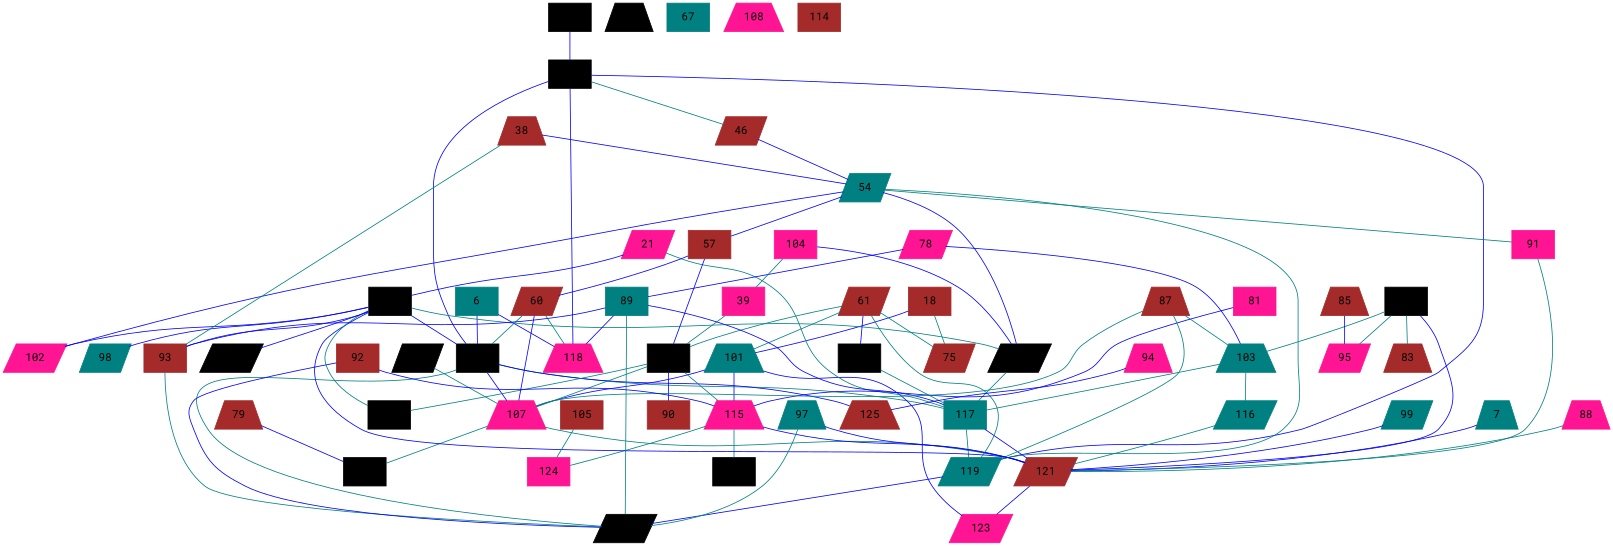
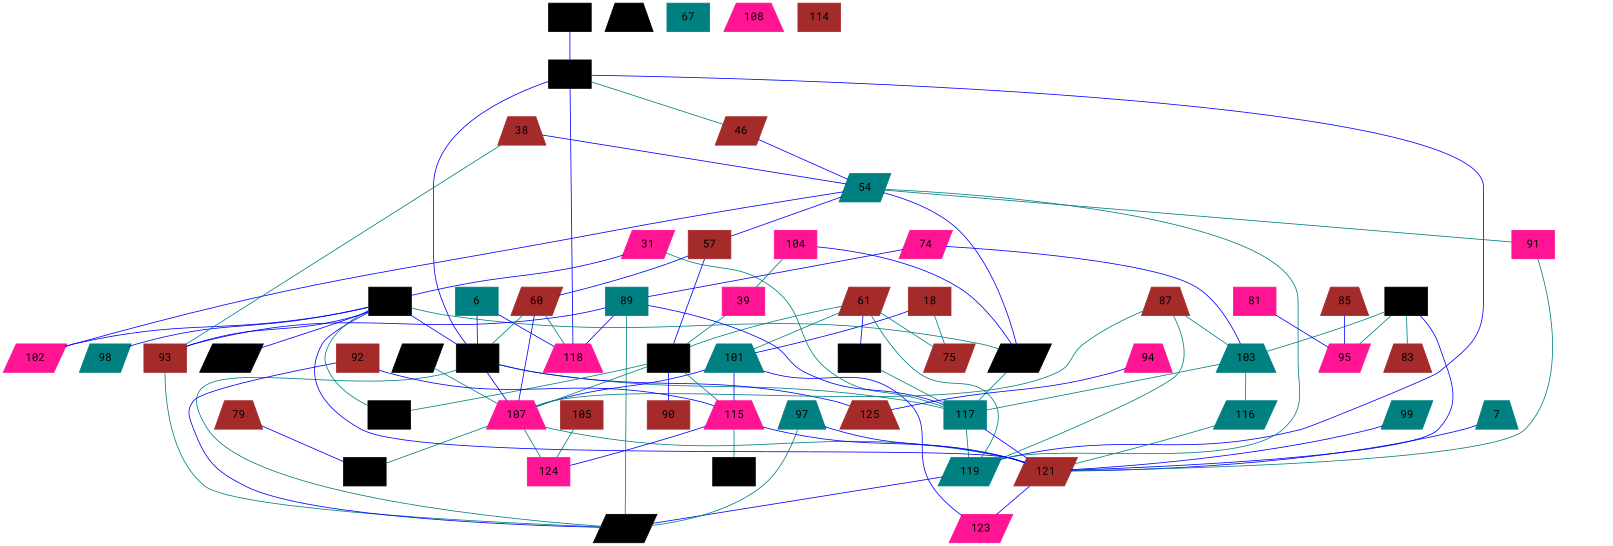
node "21": label "21" -> "31"
node "78": label "78" -> "74"
edge "81" -- "115": now "81" -- "95"
node "88": removed
edge "115" -- "124": color teal -> blue
edge "107" -- "124": added
